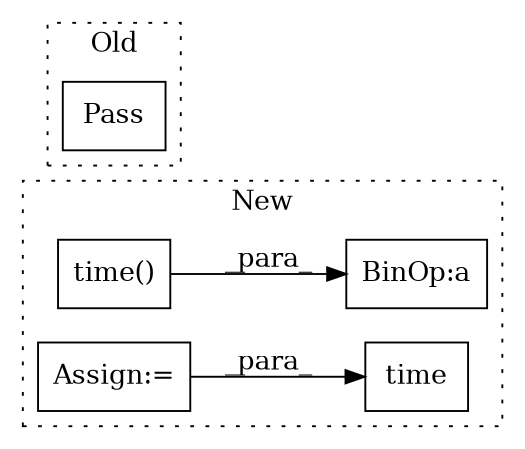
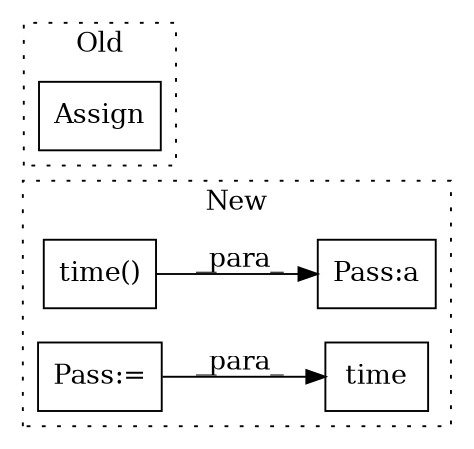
node "Pass": label "Pass" -> "Assign"
node "BinOp:a": label "BinOp:a" -> "Pass:a"
node "Assign:=": label "Assign:=" -> "Pass:="
